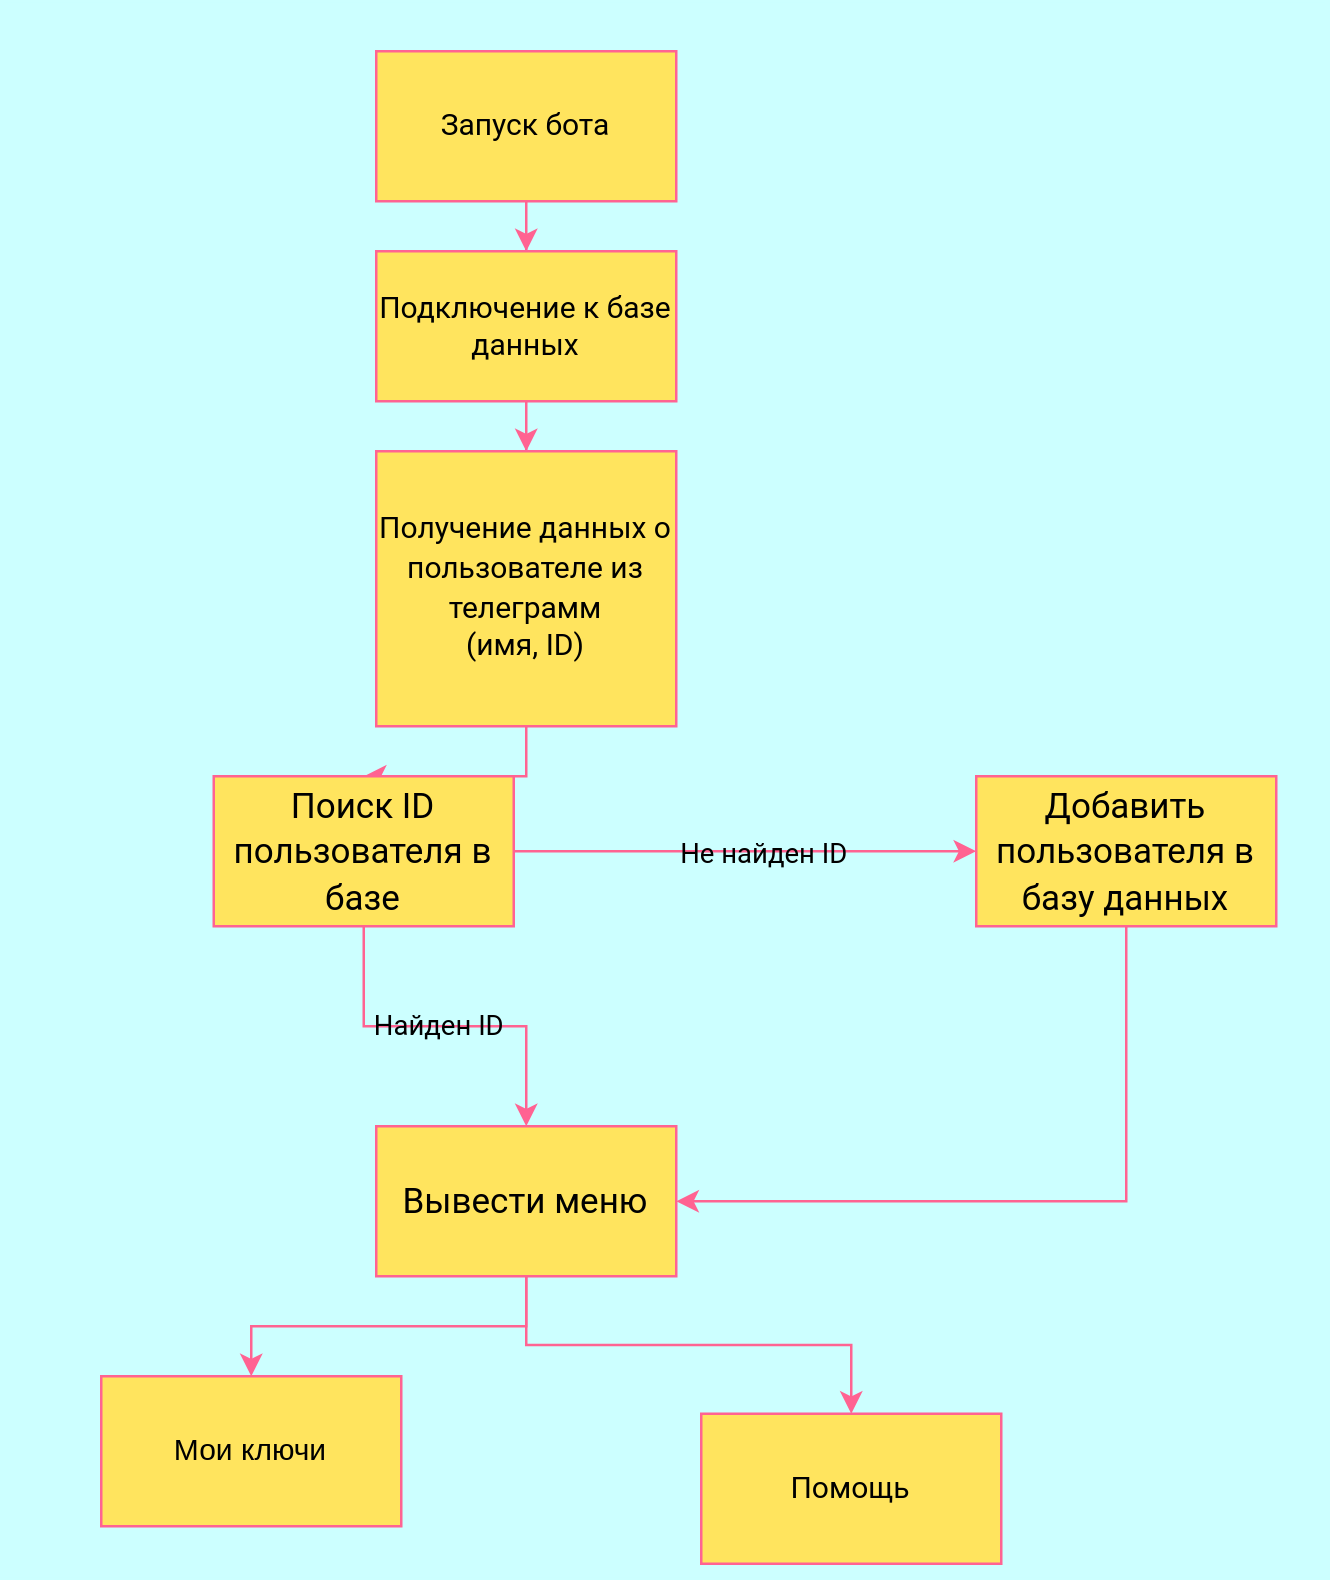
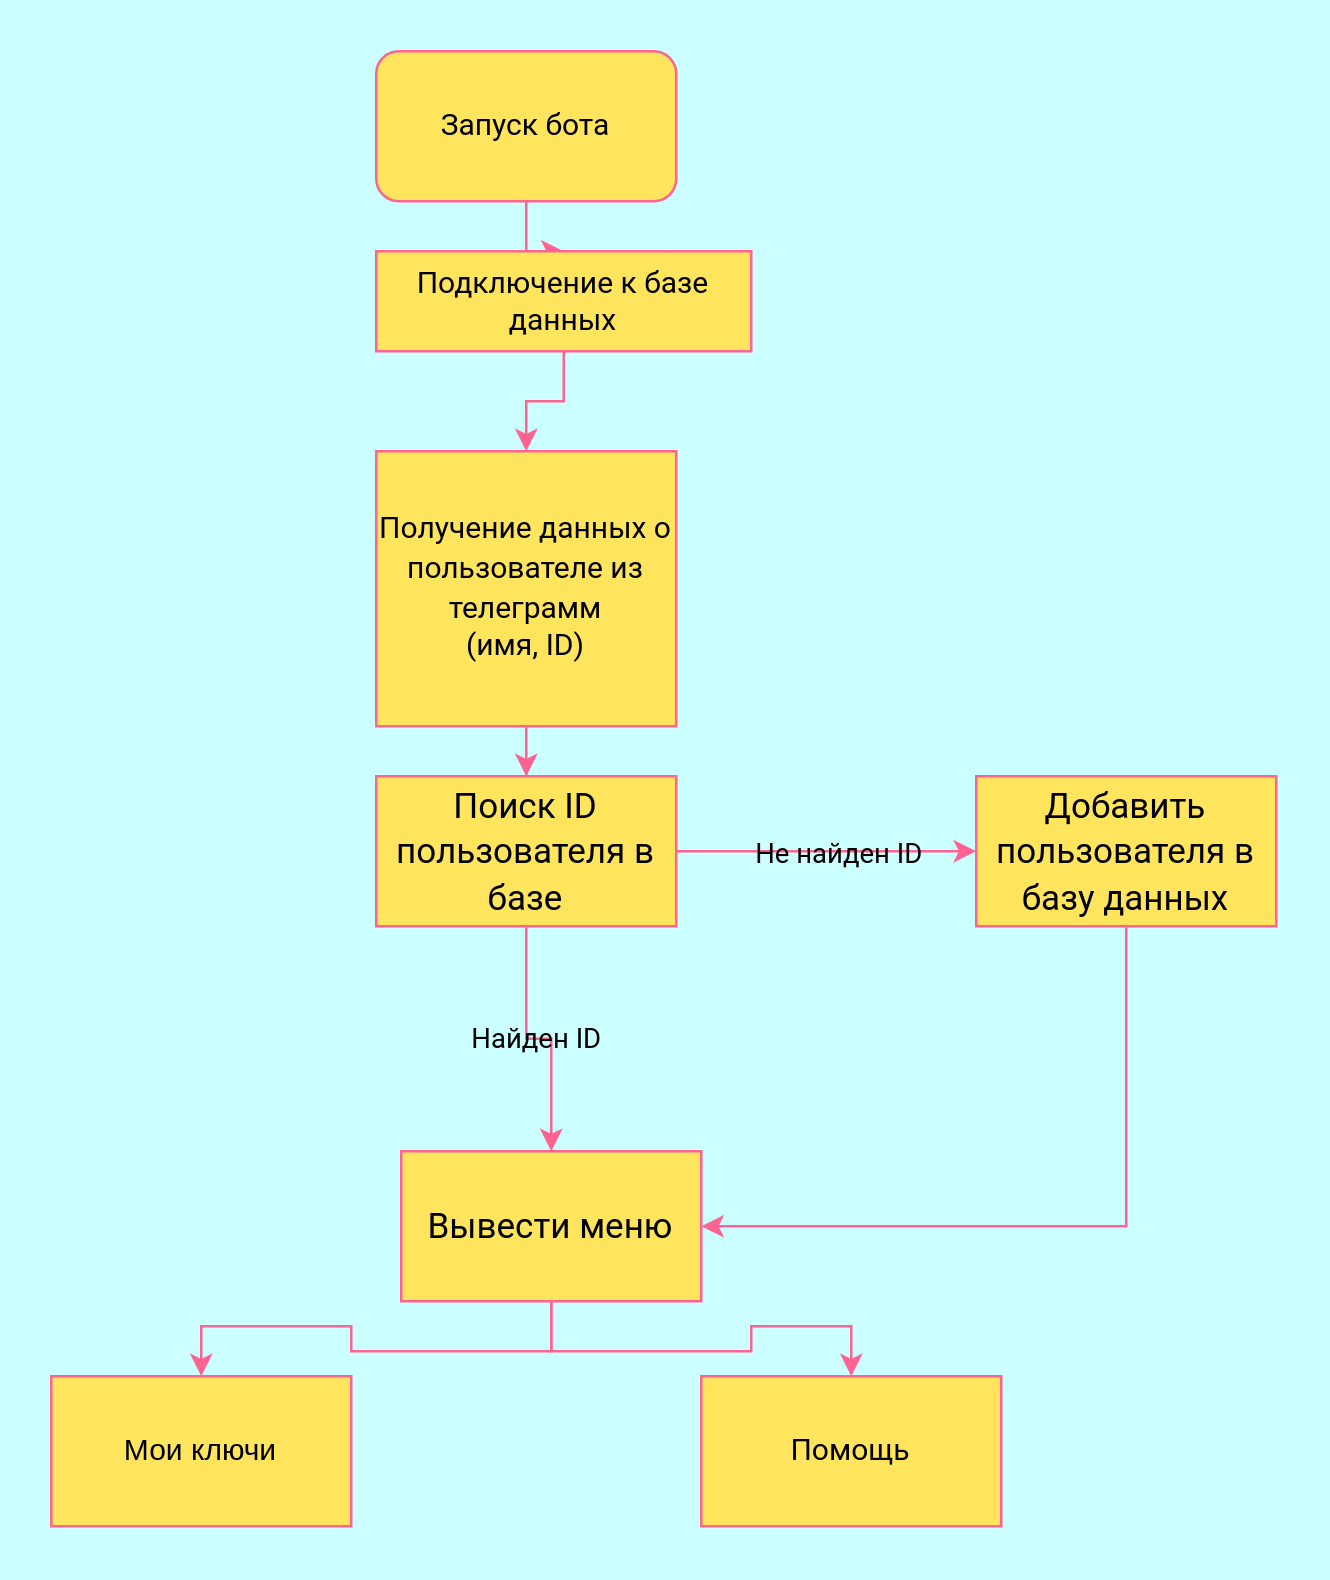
node "Запуск бота": shape rectangle -> rounded rectangle
node "Подключение к базе данных": size 300x150 -> 375x100
node "Поиск ID пользователя в базе": moved (364, 851) -> (526, 851)
node "Вывести меню": moved (526, 1201) -> (551, 1226)
node "Мои ключи": moved (251, 1451) -> (201, 1451)
node "Помощь": moved (851, 1489) -> (851, 1451)
